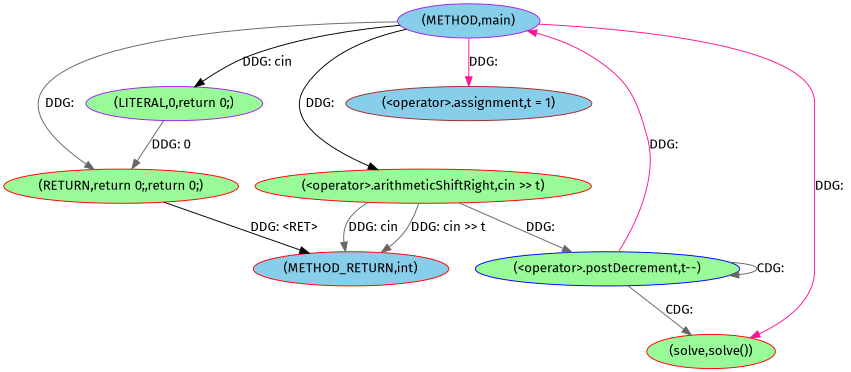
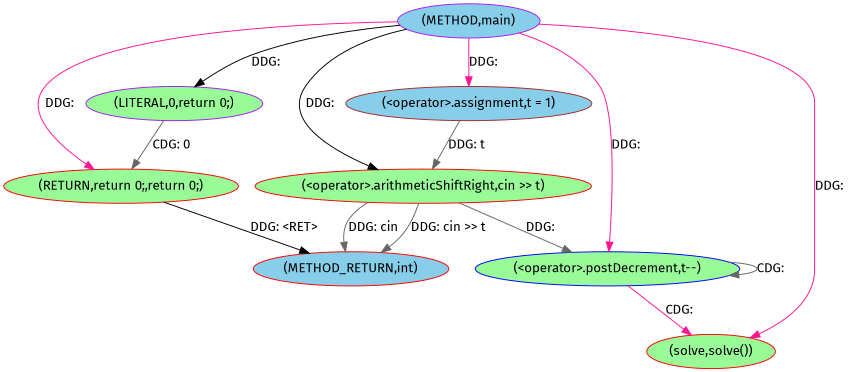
edge "(METHOD,main)" -> "(RETURN,return 0;,return 0;)": color gray40 -> deeppink
edge "(METHOD,main)" -> "(LITERAL,0,return 0;)": label "DDG: cin" -> "DDG: "
edge "(<operator>.postDecrement,t--)" -> "(METHOD,main)": reversed
edge "(<operator>.assignment,t = 1)" -> "(<operator>.arithmeticShiftRight,cin >> t)": added, label "DDG: t"
edge "(LITERAL,0,return 0;)" -> "(RETURN,return 0;,return 0;)": label "DDG: 0" -> "CDG: 0"
edge "(<operator>.postDecrement,t--)" -> "(solve,solve())": color gray40 -> deeppink
